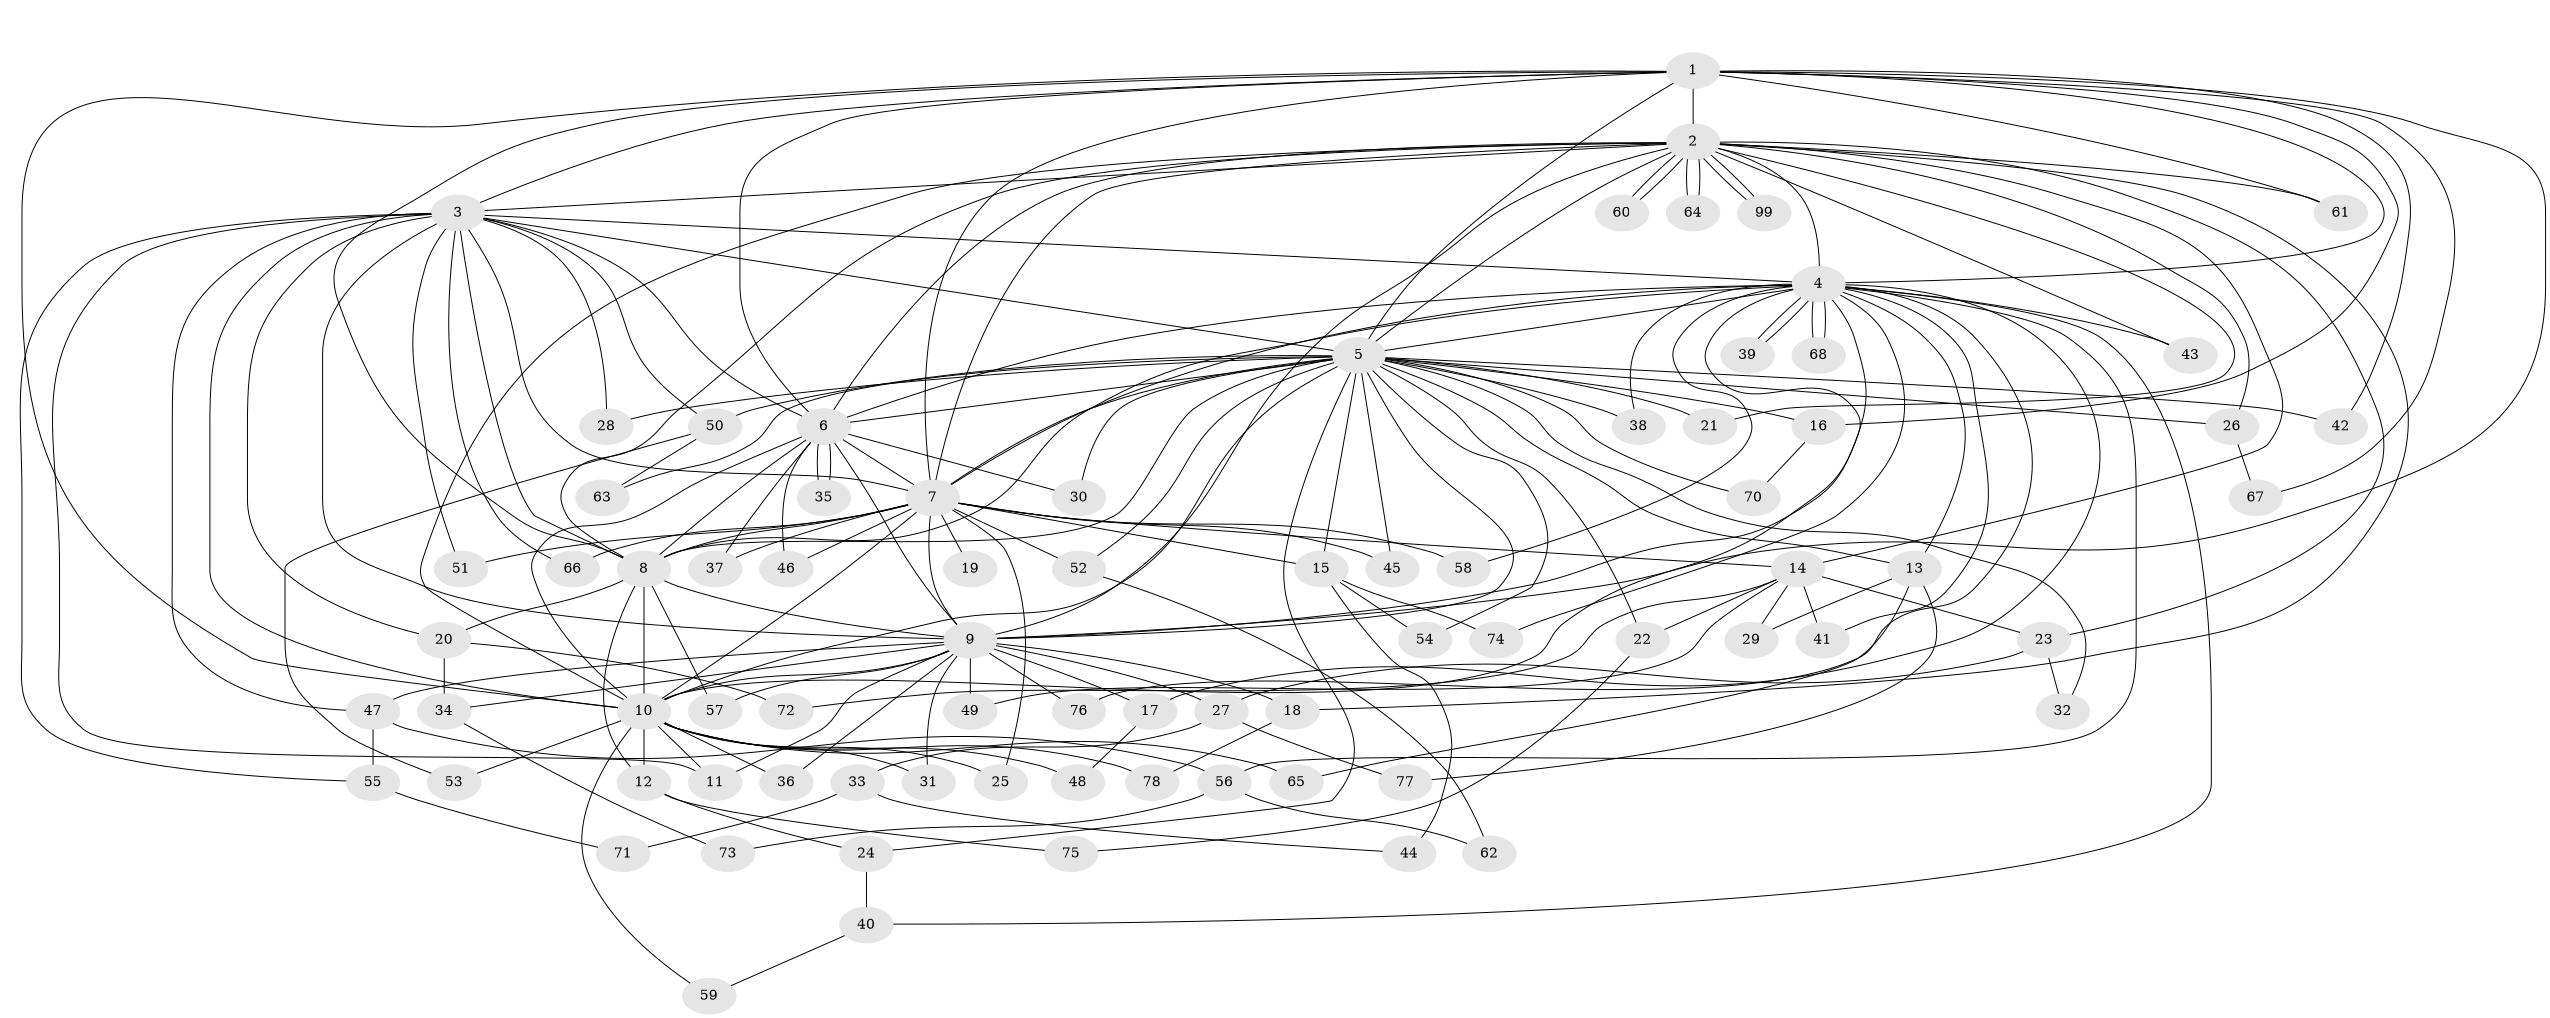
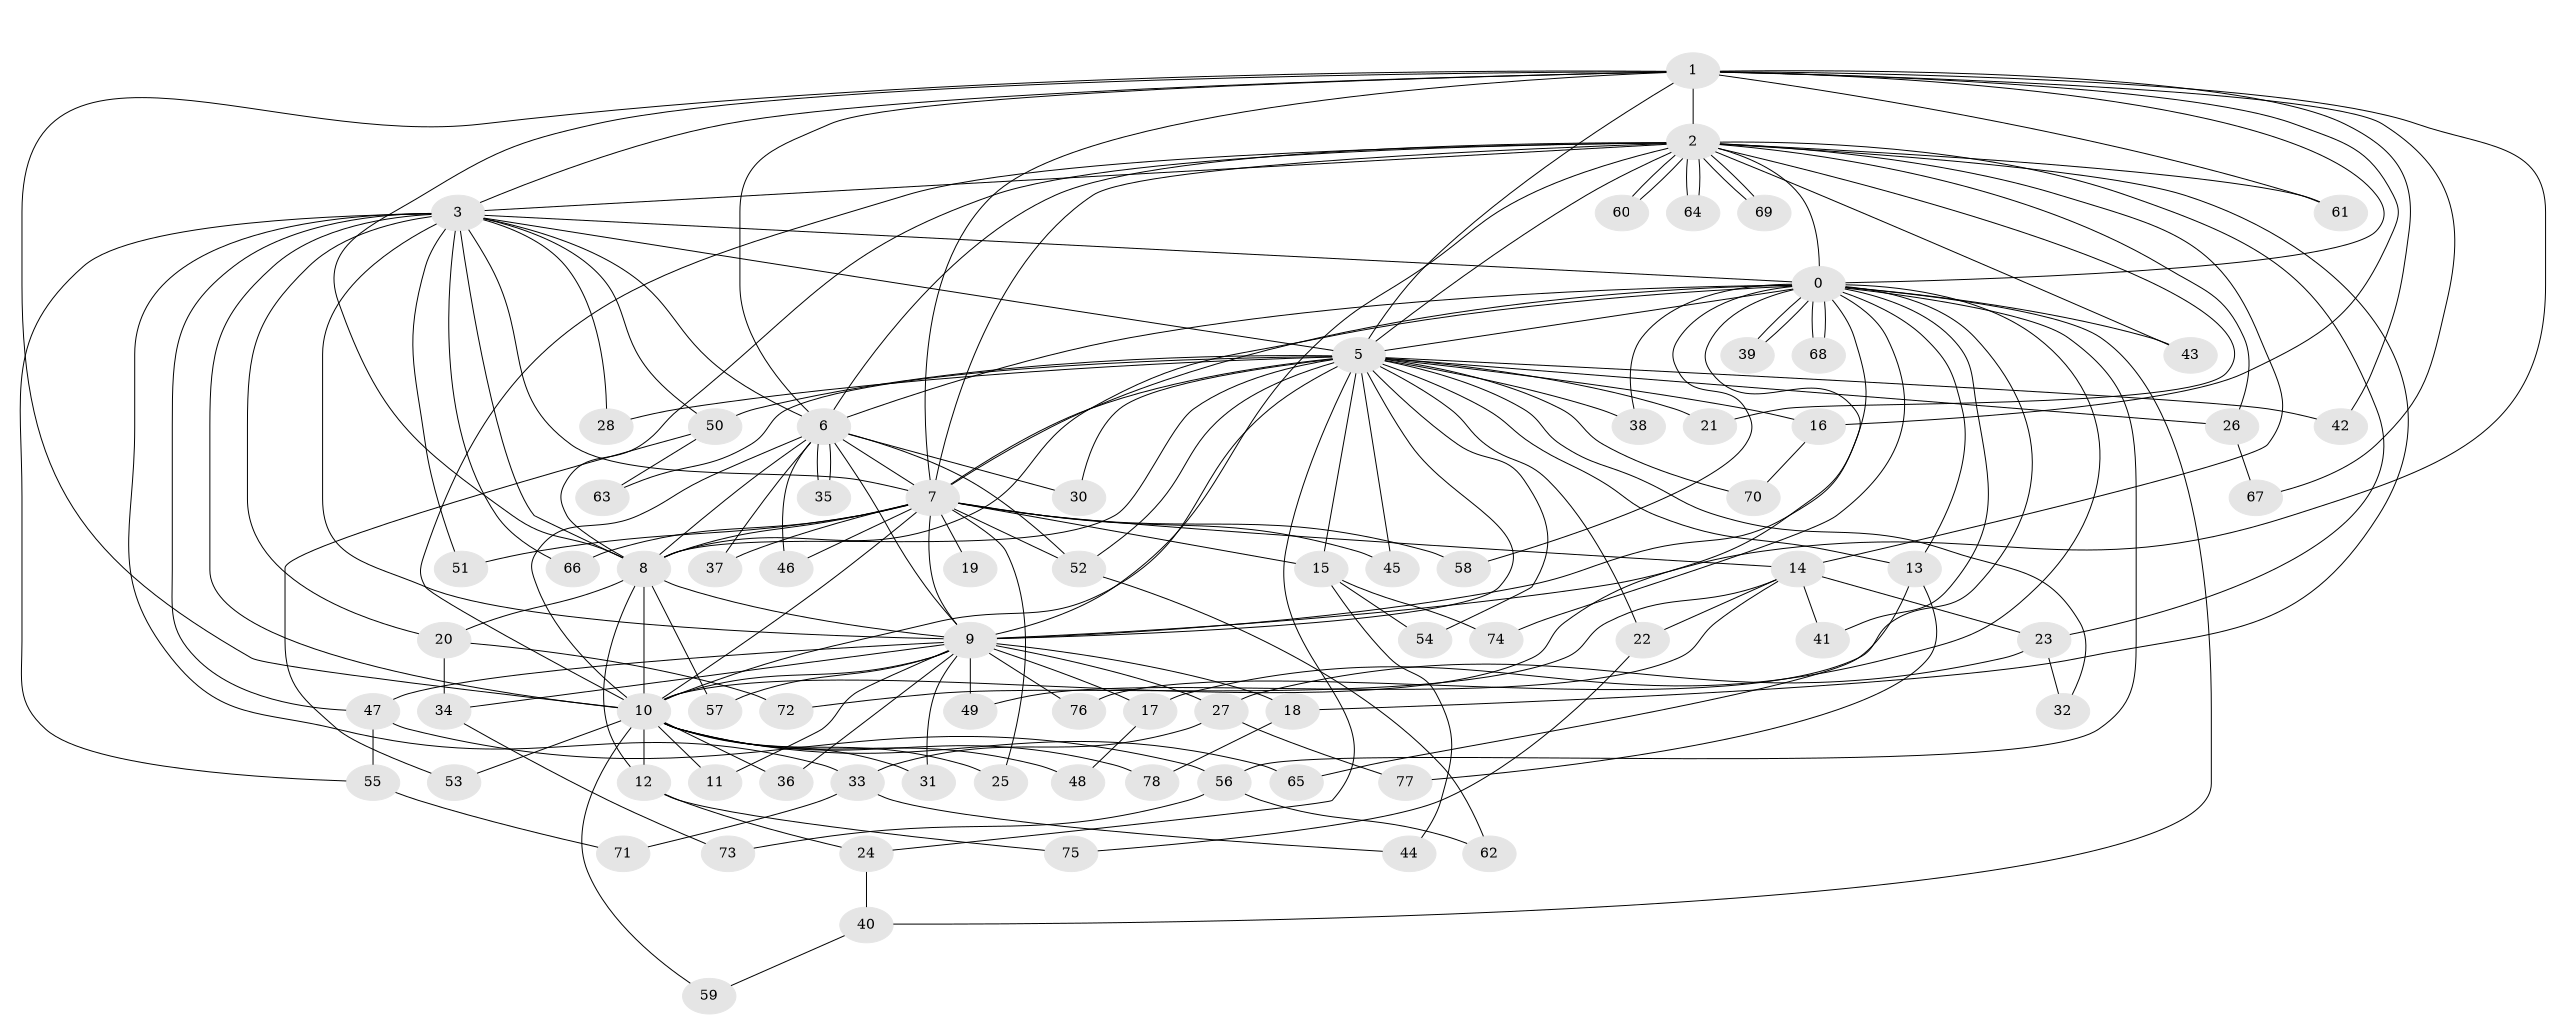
node "99": label "99" -> "69"
node "4": label "4" -> "0"
edge "5" -- "6": now "52" -- "6"
node "29": removed
edge "3" -- "11": now "3" -- "33"
